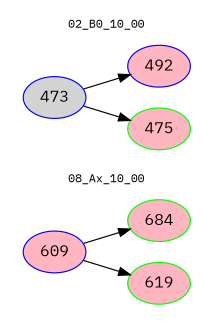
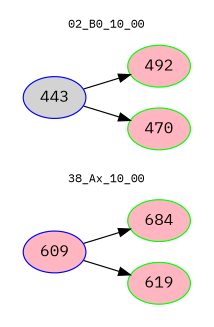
node "492": color blue -> green
node "473": label "473" -> "443"
node "475": label "475" -> "470"
cluster "08_Ax_10_00": label "08_Ax_10_00" -> "38_Ax_10_00"
